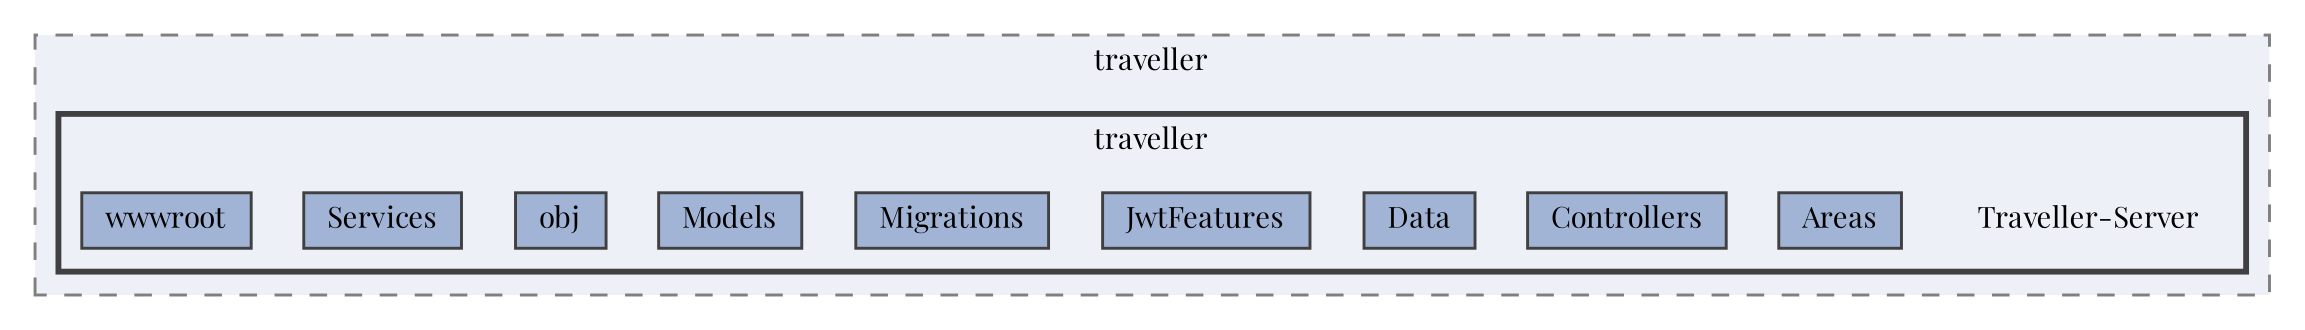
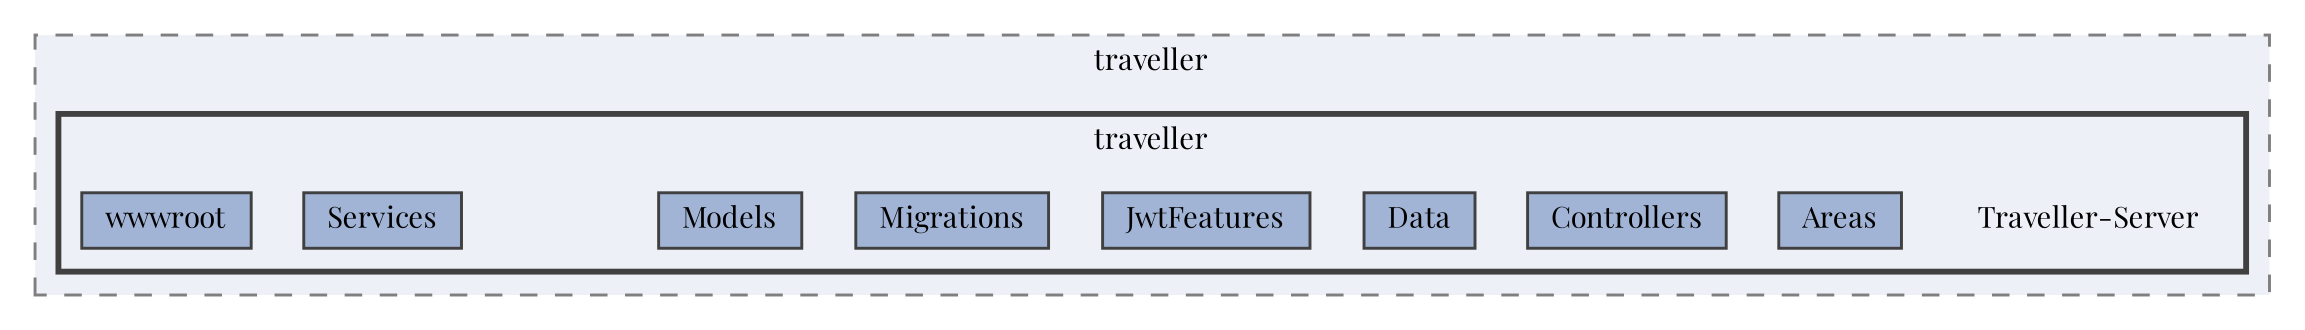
node "obj": removed
